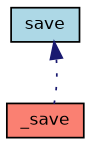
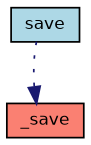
edge "_save" -> "save": reversed
